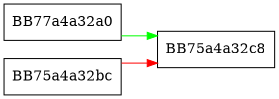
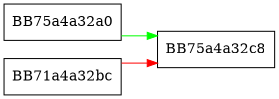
node "BB77a4a32a0": label "BB77a4a32a0" -> "BB75a4a32a0"
node "BB75a4a32bc": label "BB75a4a32bc" -> "BB71a4a32bc"
